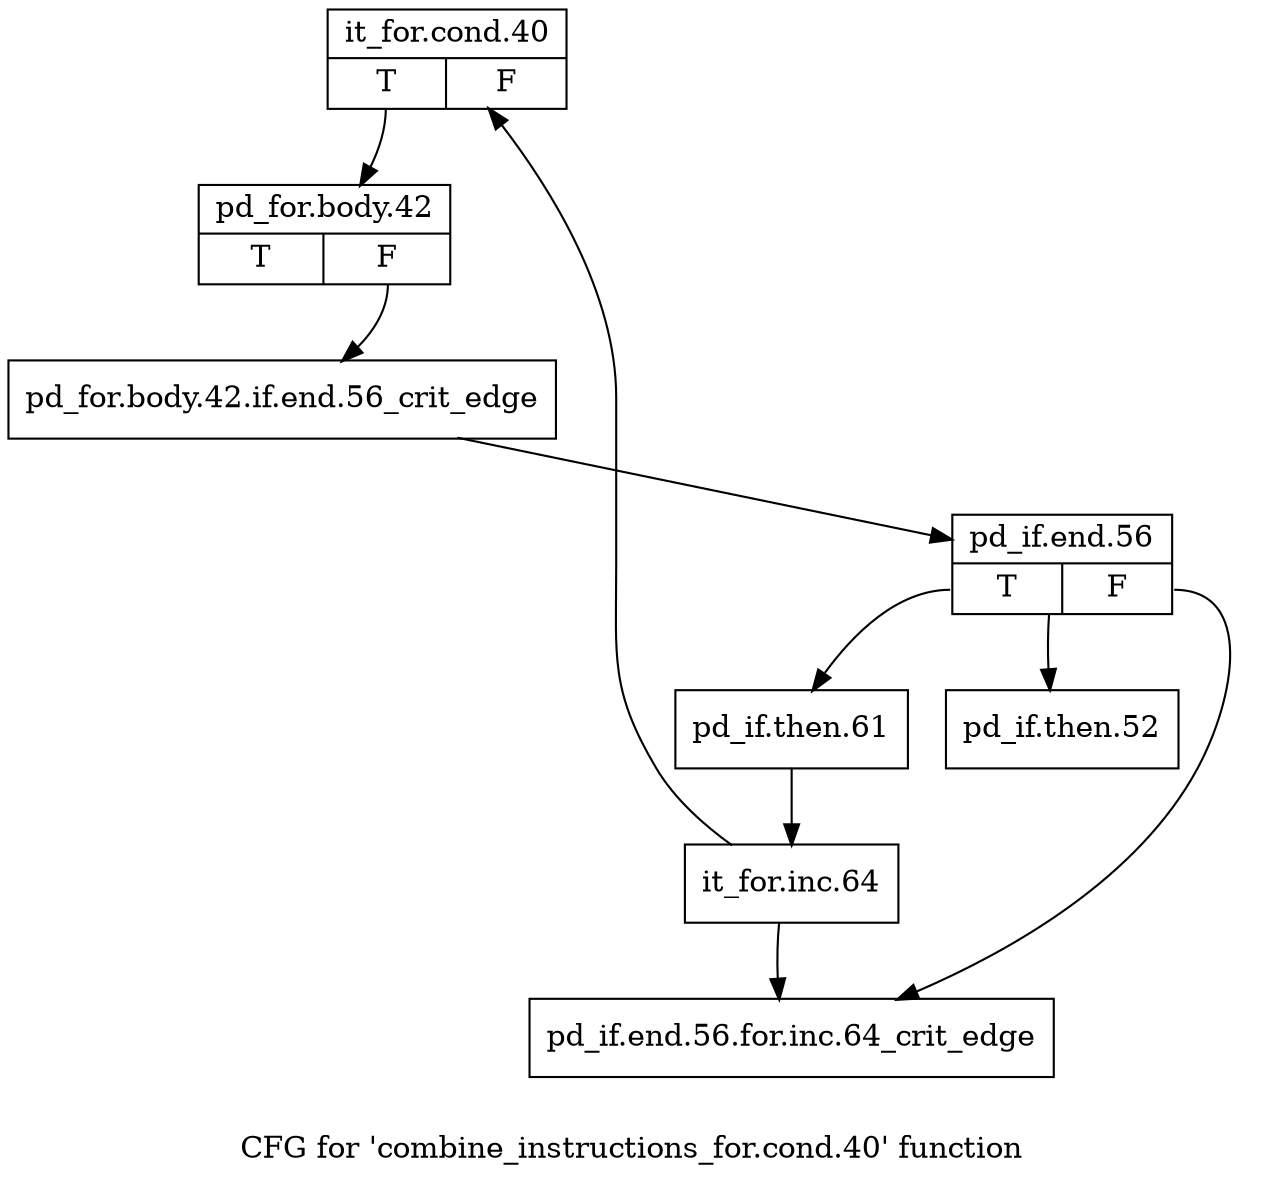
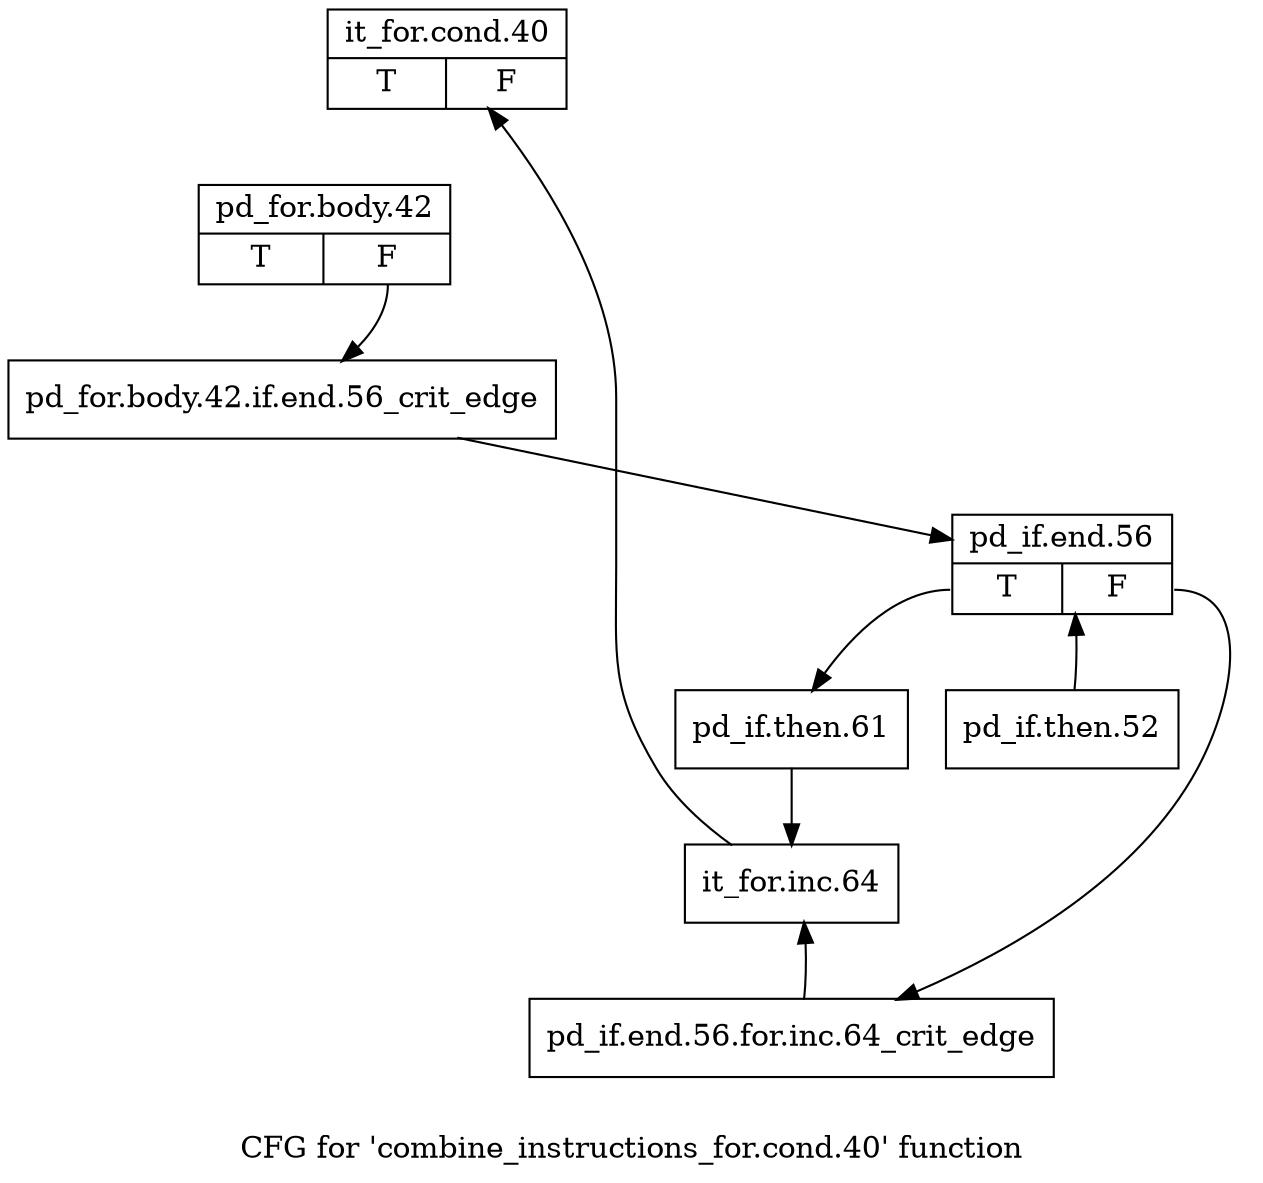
edge "it_for.cond.40" -> "pd_for.body.42": removed
edge "pd_if.end.56" -> "pd_if.then.52": reversed
edge "it_for.inc.64" -> "pd_if.end.56.for.inc.64_crit_edge": reversed
